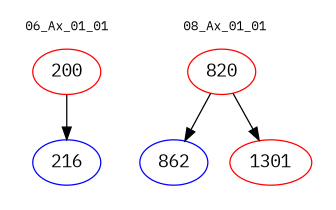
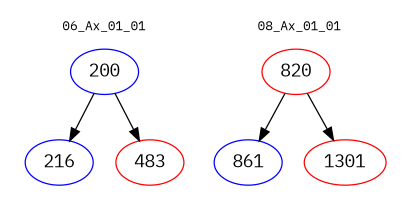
node "200": color red -> blue
node "483": added
node "862": label "862" -> "861"
